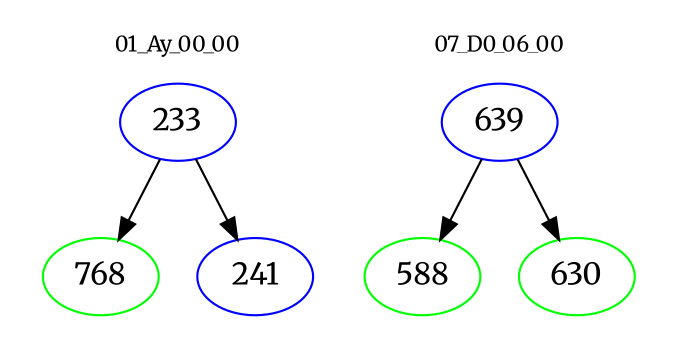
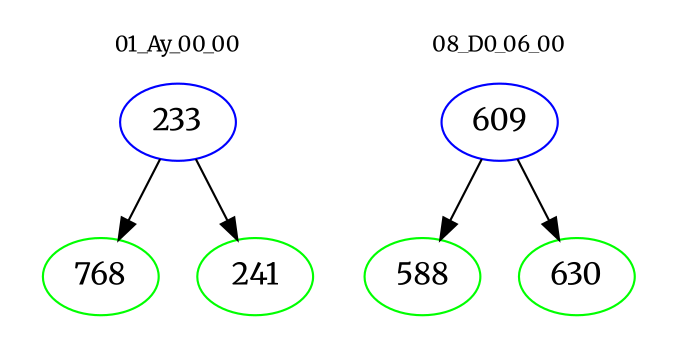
cluster "07_D0_06_00": label "07_D0_06_00" -> "08_D0_06_00"
node "639": label "639" -> "609"
node "241": color blue -> green
